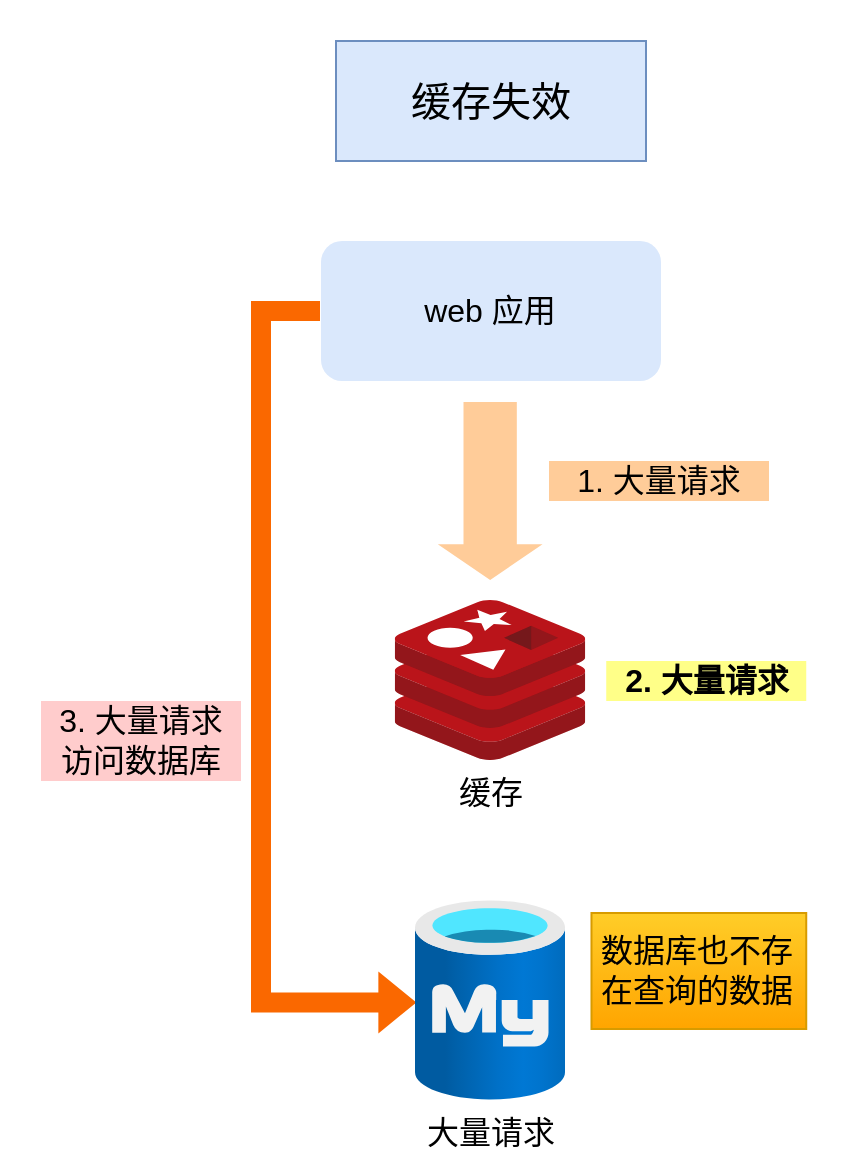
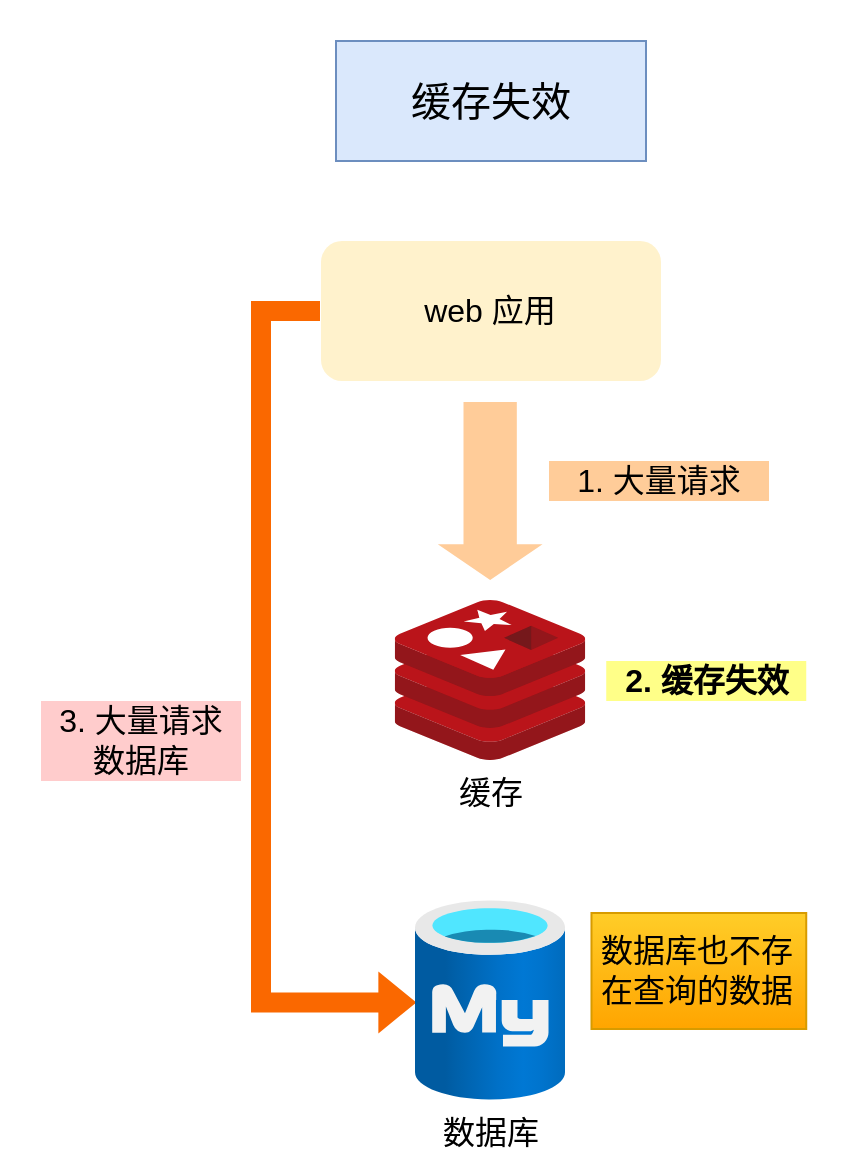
node "web 应用": fillcolor #dae8fc -> #fff2cc
node "2. 大量请求": label "2. 大量请求" -> "2. 缓存失效"
node "3. 大量请求 访问数据库": label "3. 大量请求 访问数据库" -> "3. 大量请求 数据库"
node "大量请求": label "大量请求" -> "数据库"
